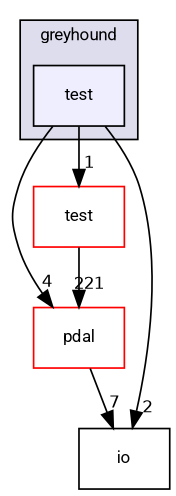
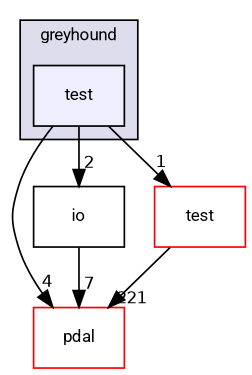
edge "pdal" -> "io": reversed
